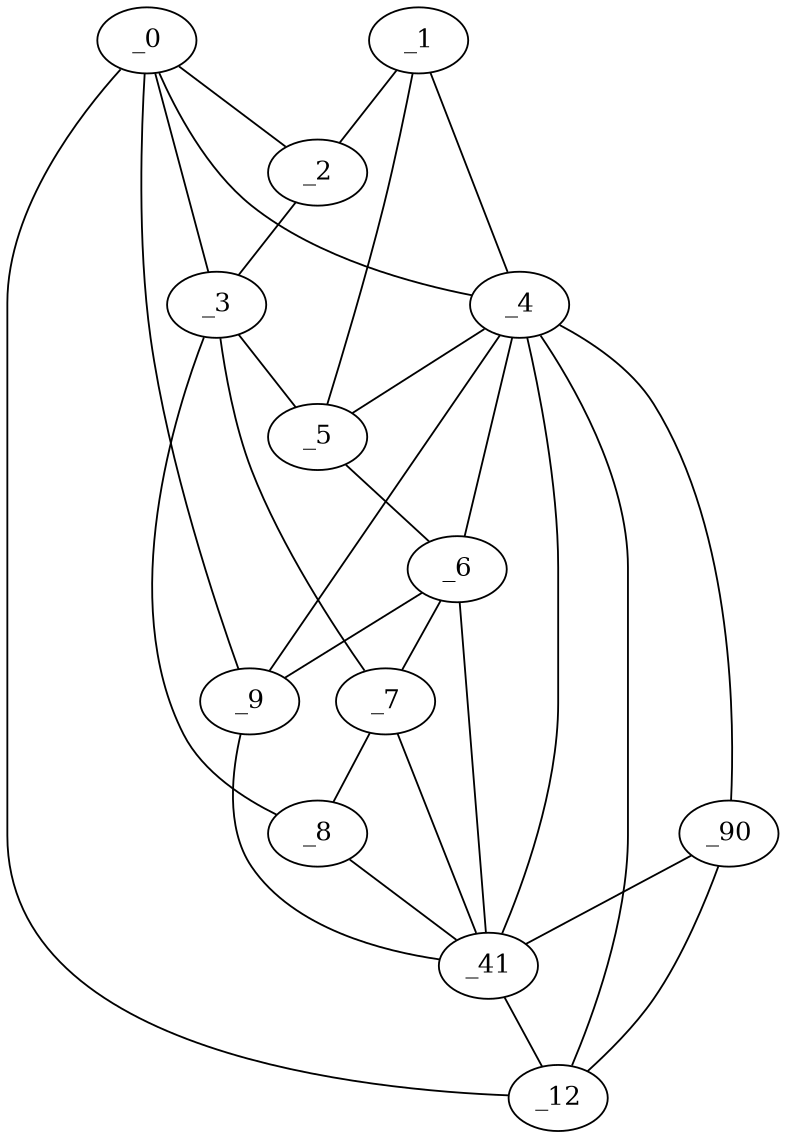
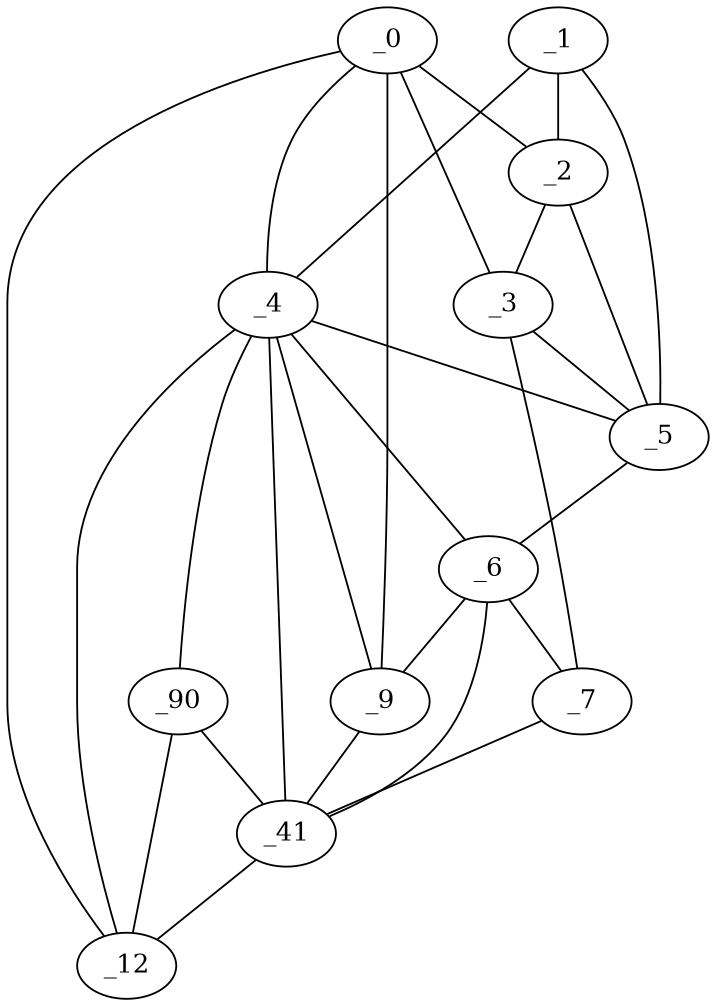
edge "_2" -- "_5": added
node "_8": removed
